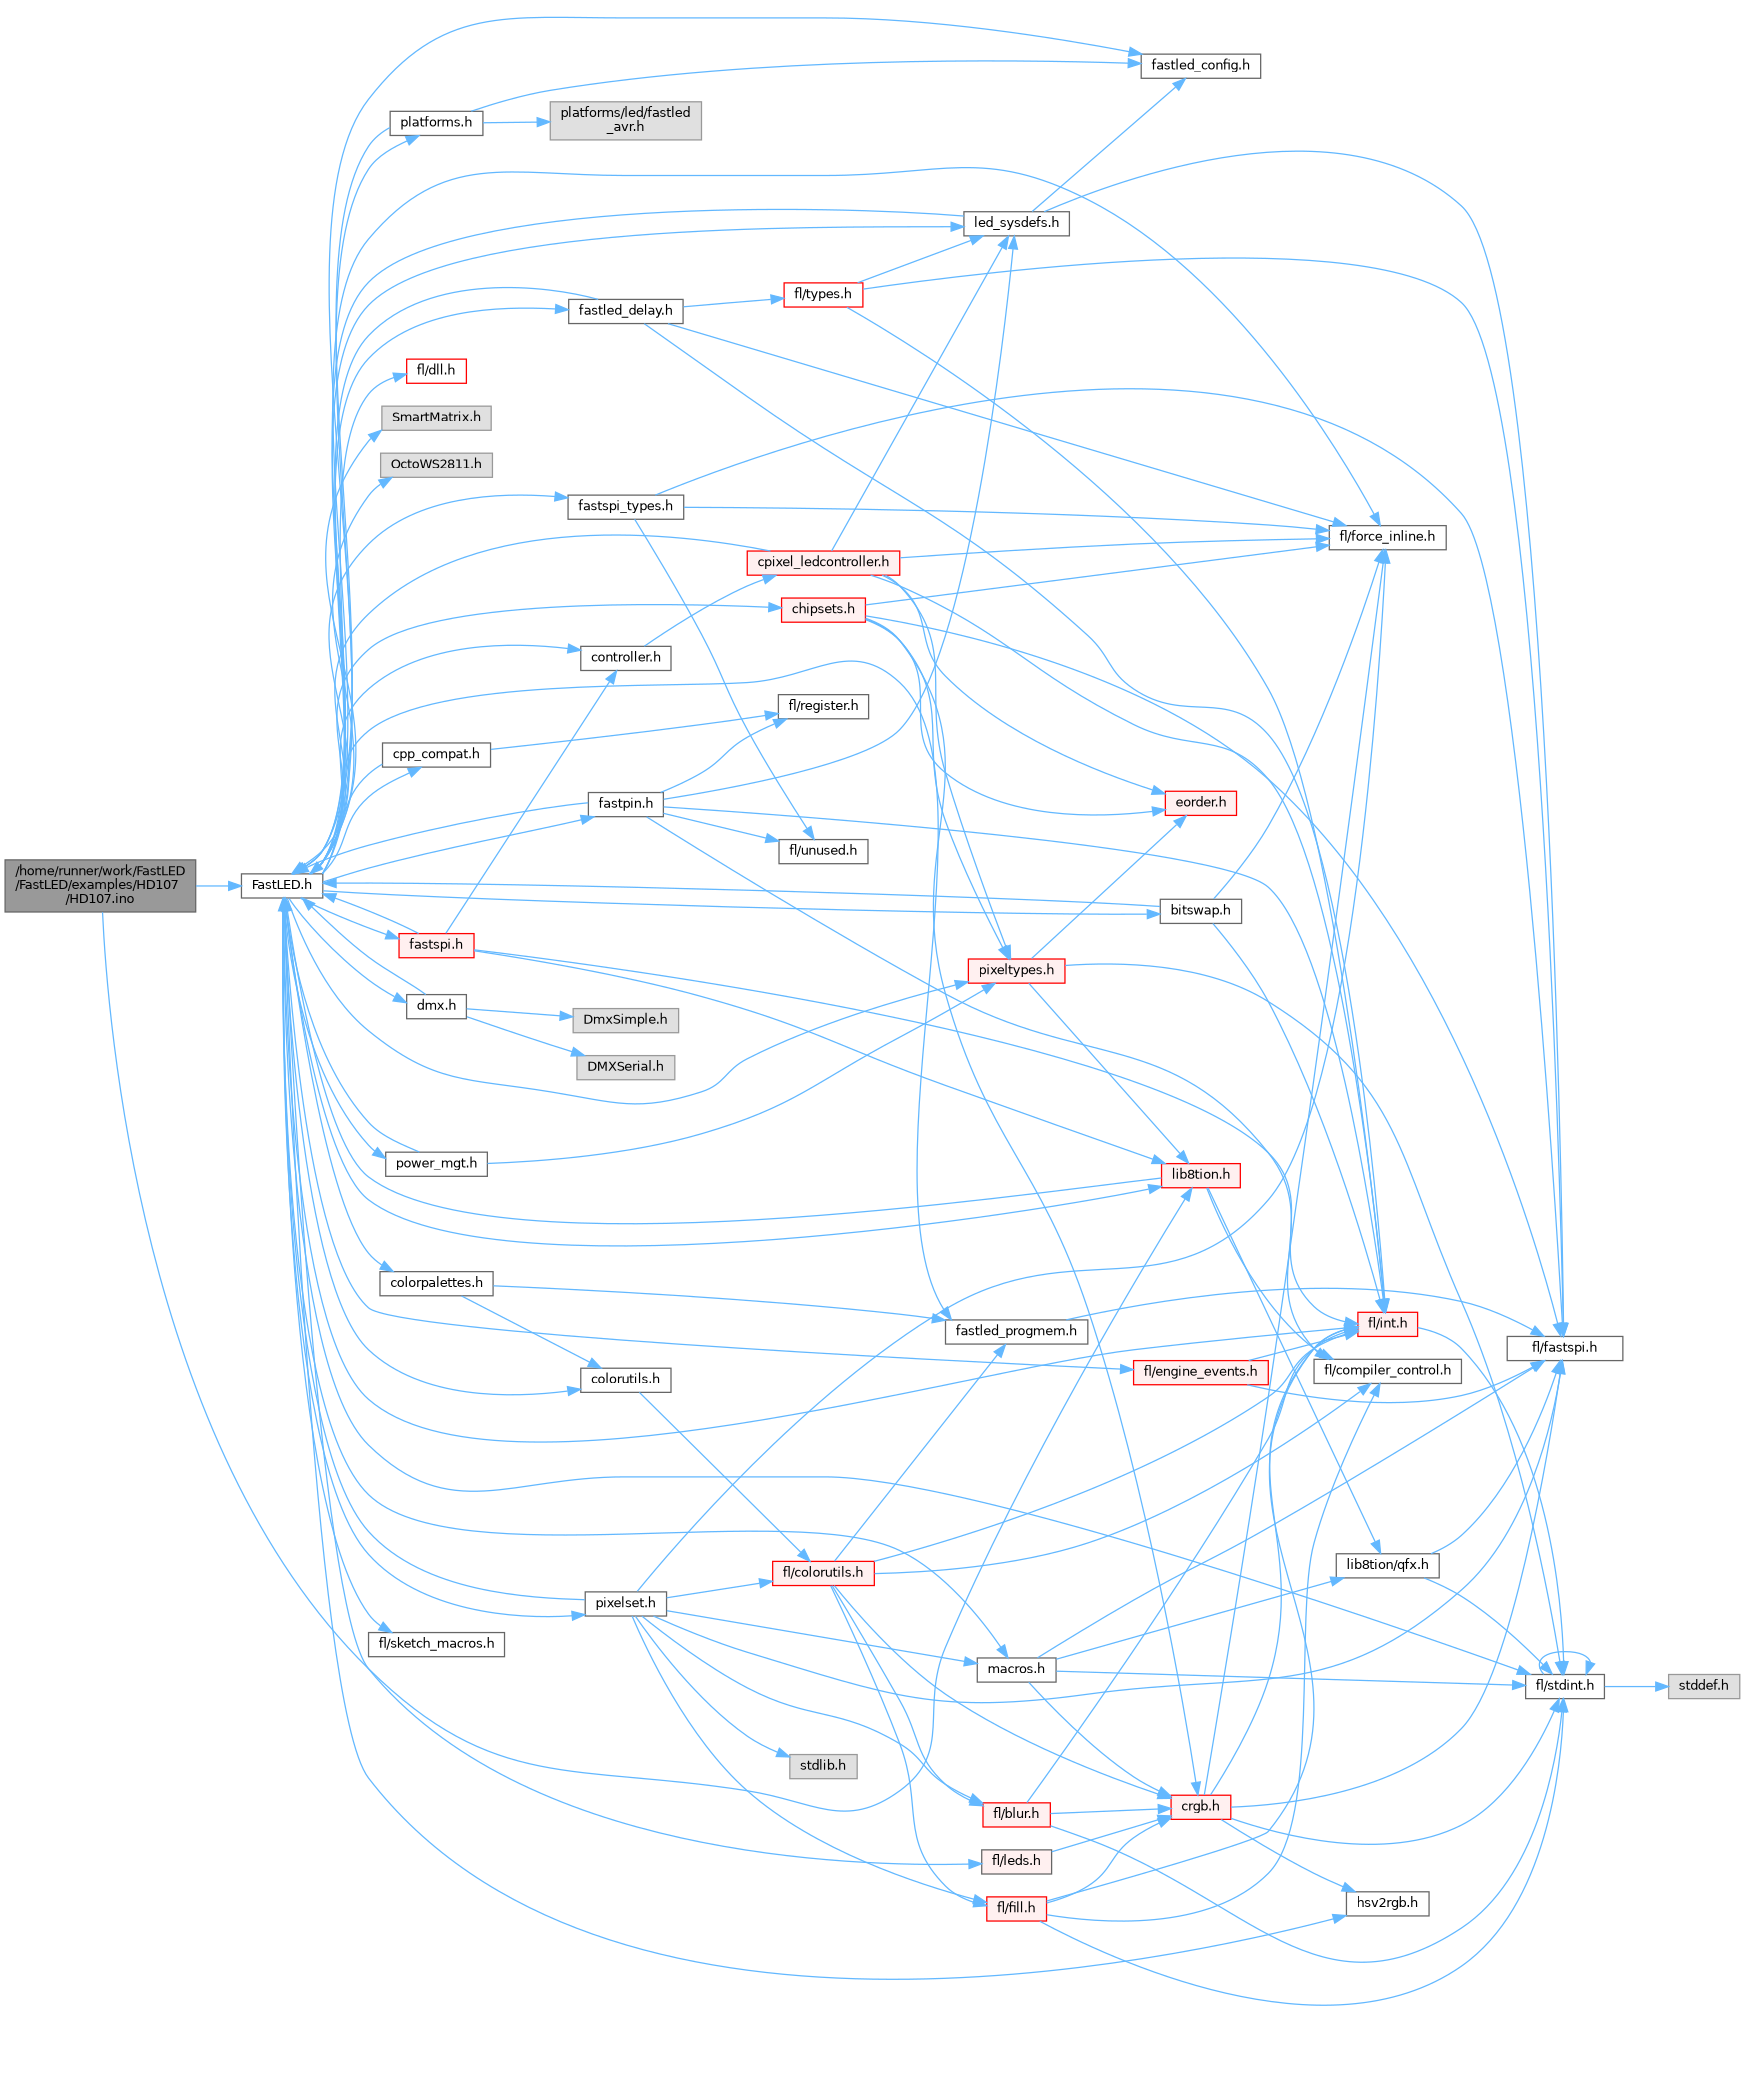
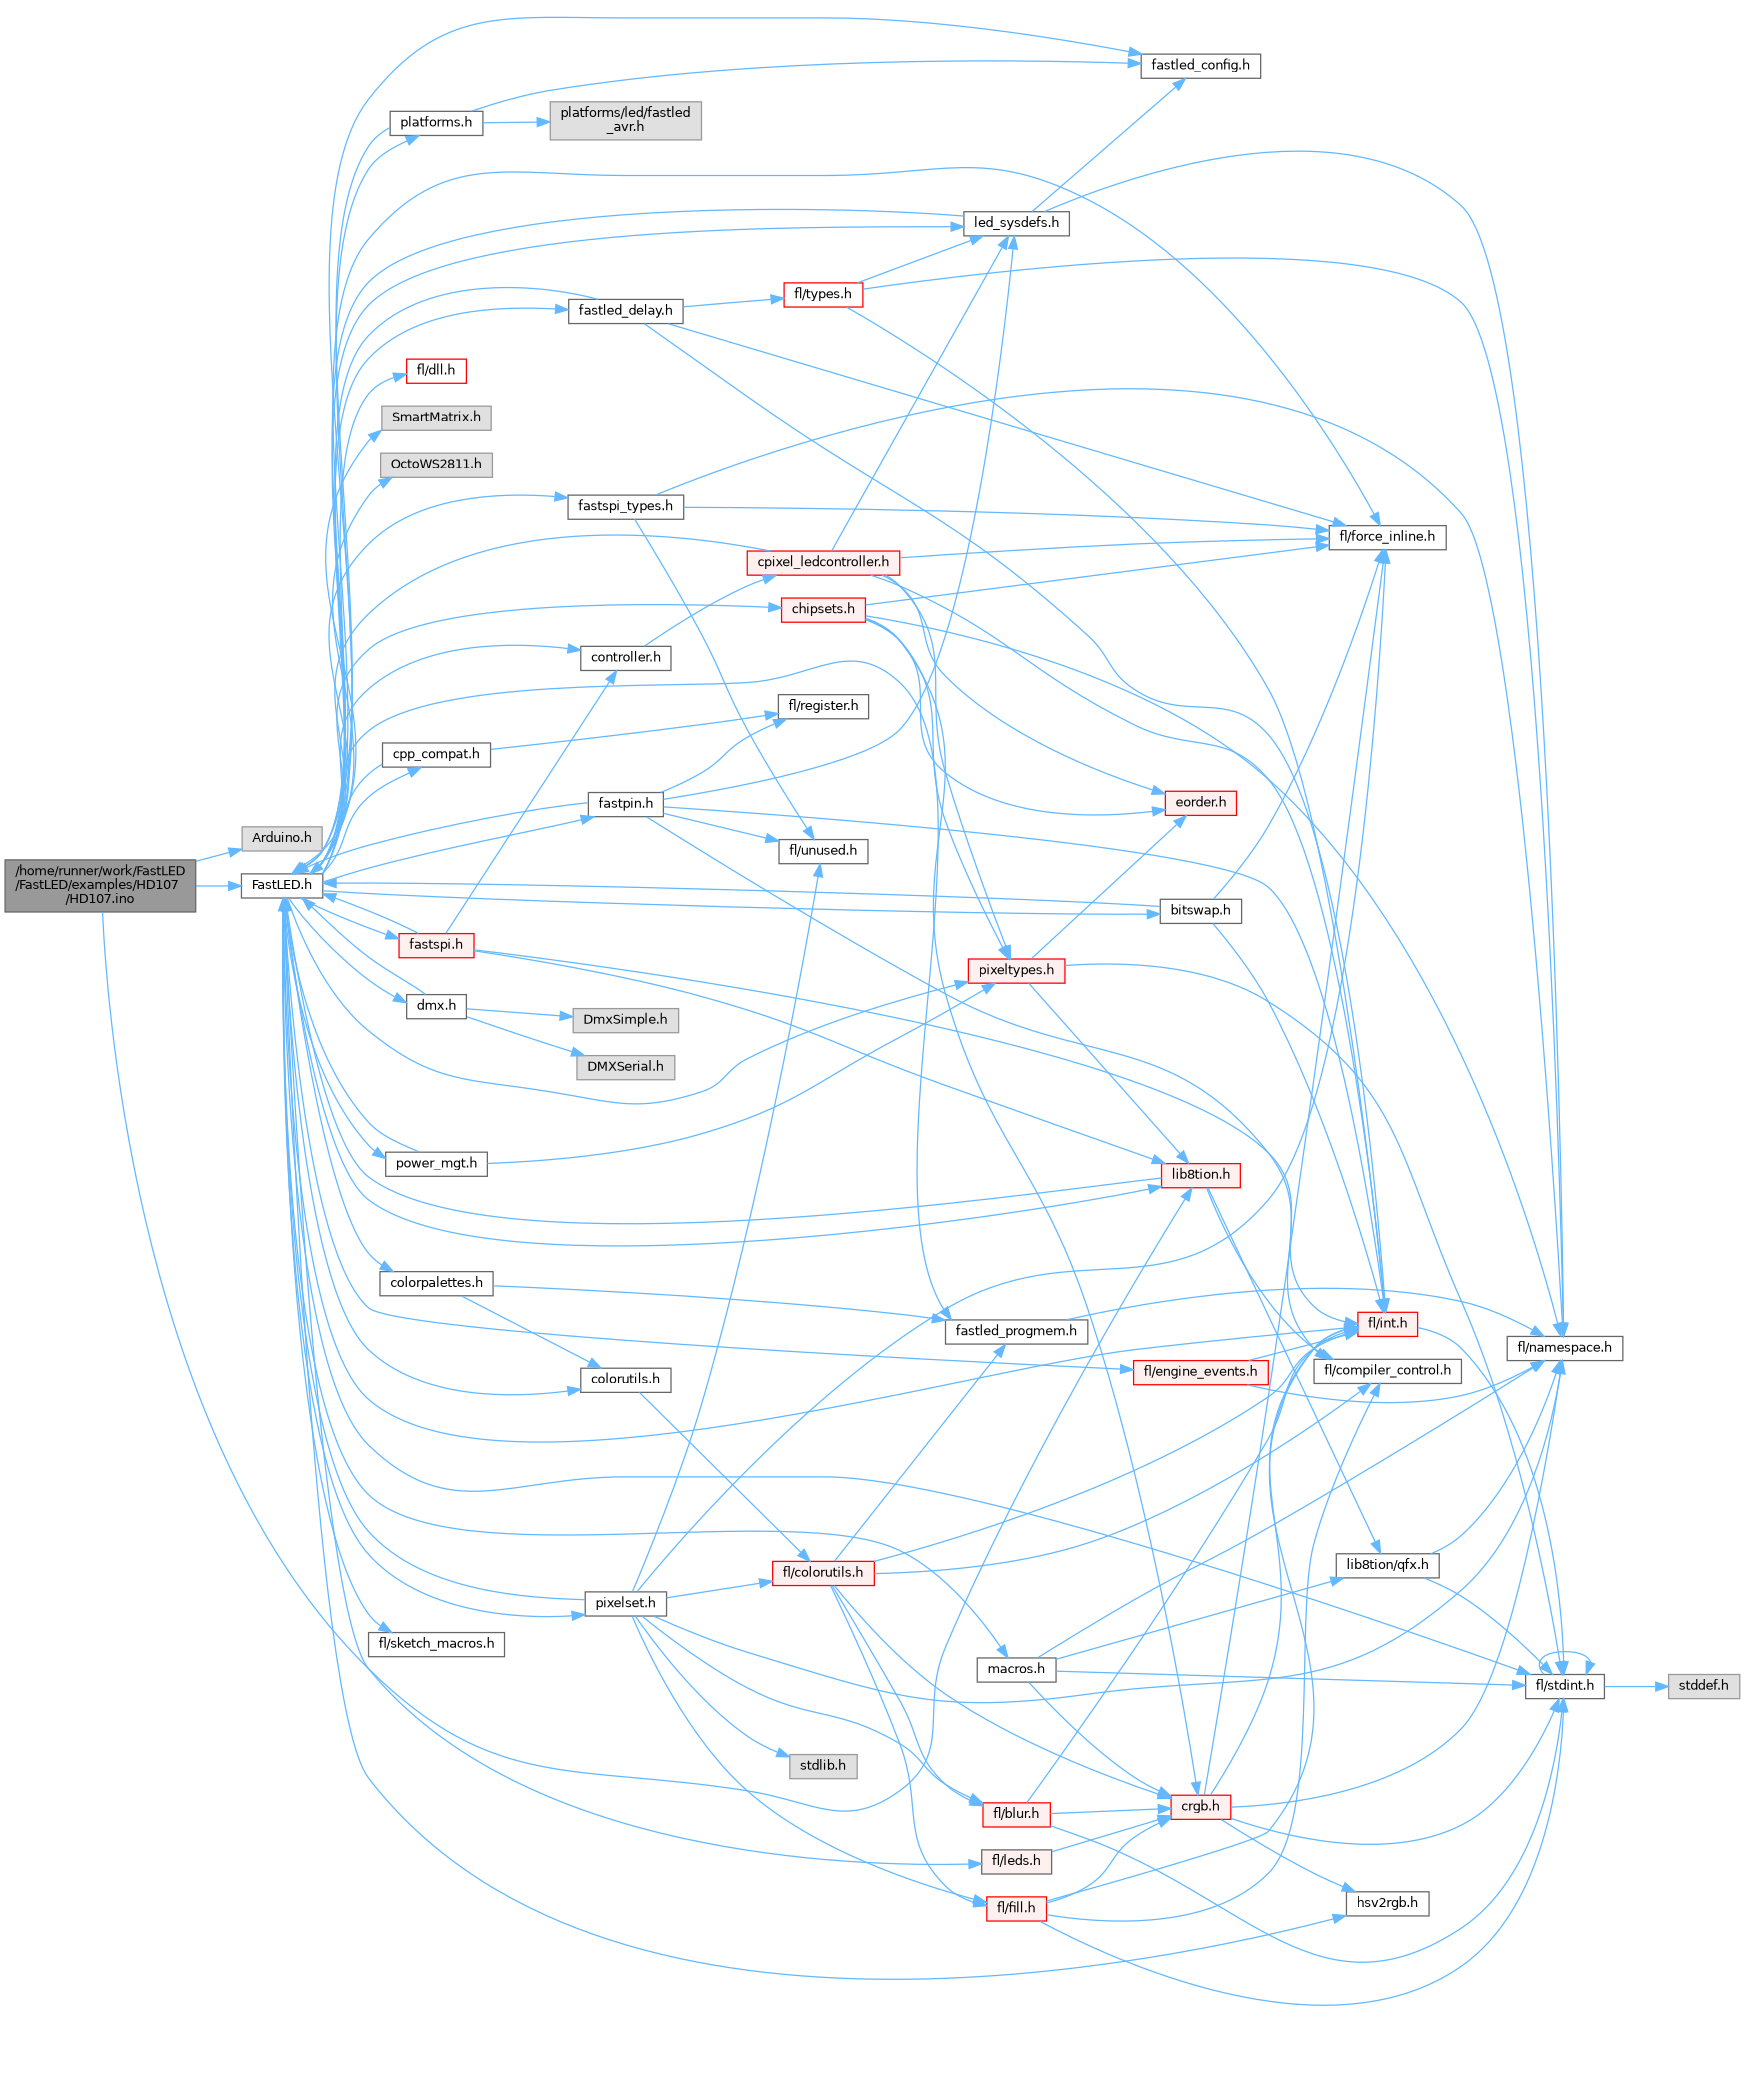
node "Arduino.h": added
node "fl/fastspi.h": label "fl/fastspi.h" -> "fl/namespace.h"
edge "pixelset.h" -> "macros.h": now "pixelset.h" -> "fl/unused.h"
